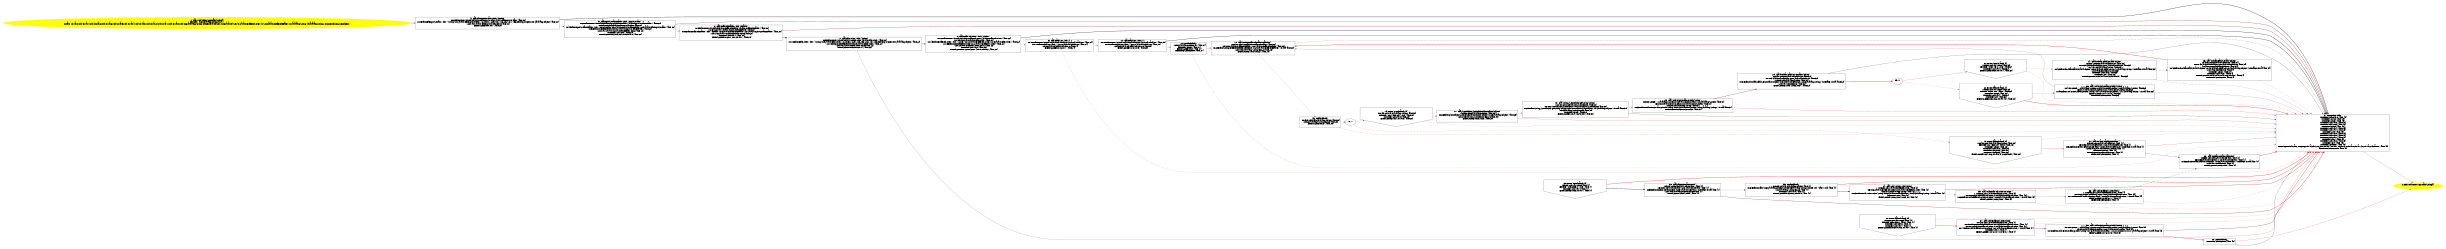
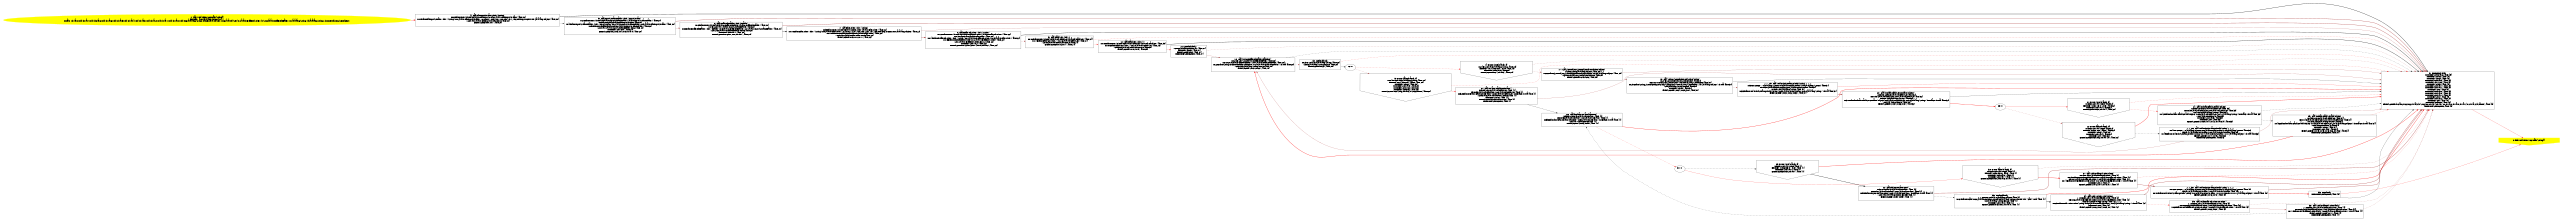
node "31: +": added
node "2: Exit void test07162.main(String[])": shape ellipse -> invhouse
node "39:  method_body APPLY_ABSTRACTION; [line 49]": label "39:  method_body APPLY_ABSTRACTION; [line 49]" -> "39:  tmp_body APPLY_ABSTRACTION; [line 49]"
